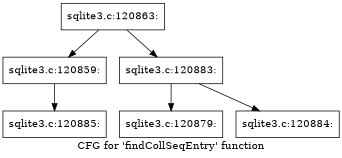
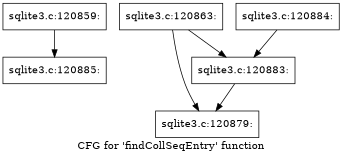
edge "sqlite3.c:120863:" -> "sqlite3.c:120859:": now "sqlite3.c:120863:" -> "sqlite3.c:120879:"
edge "sqlite3.c:120883:" -> "sqlite3.c:120884:": reversed
